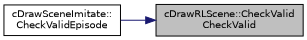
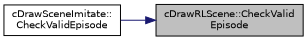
node "cDrawRLScene::CheckValid CheckValid": label "cDrawRLScene::CheckValid CheckValid" -> "cDrawRLScene::CheckValid Episode"
